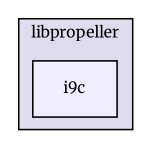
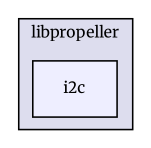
node "i9c": label "i9c" -> "i2c"
